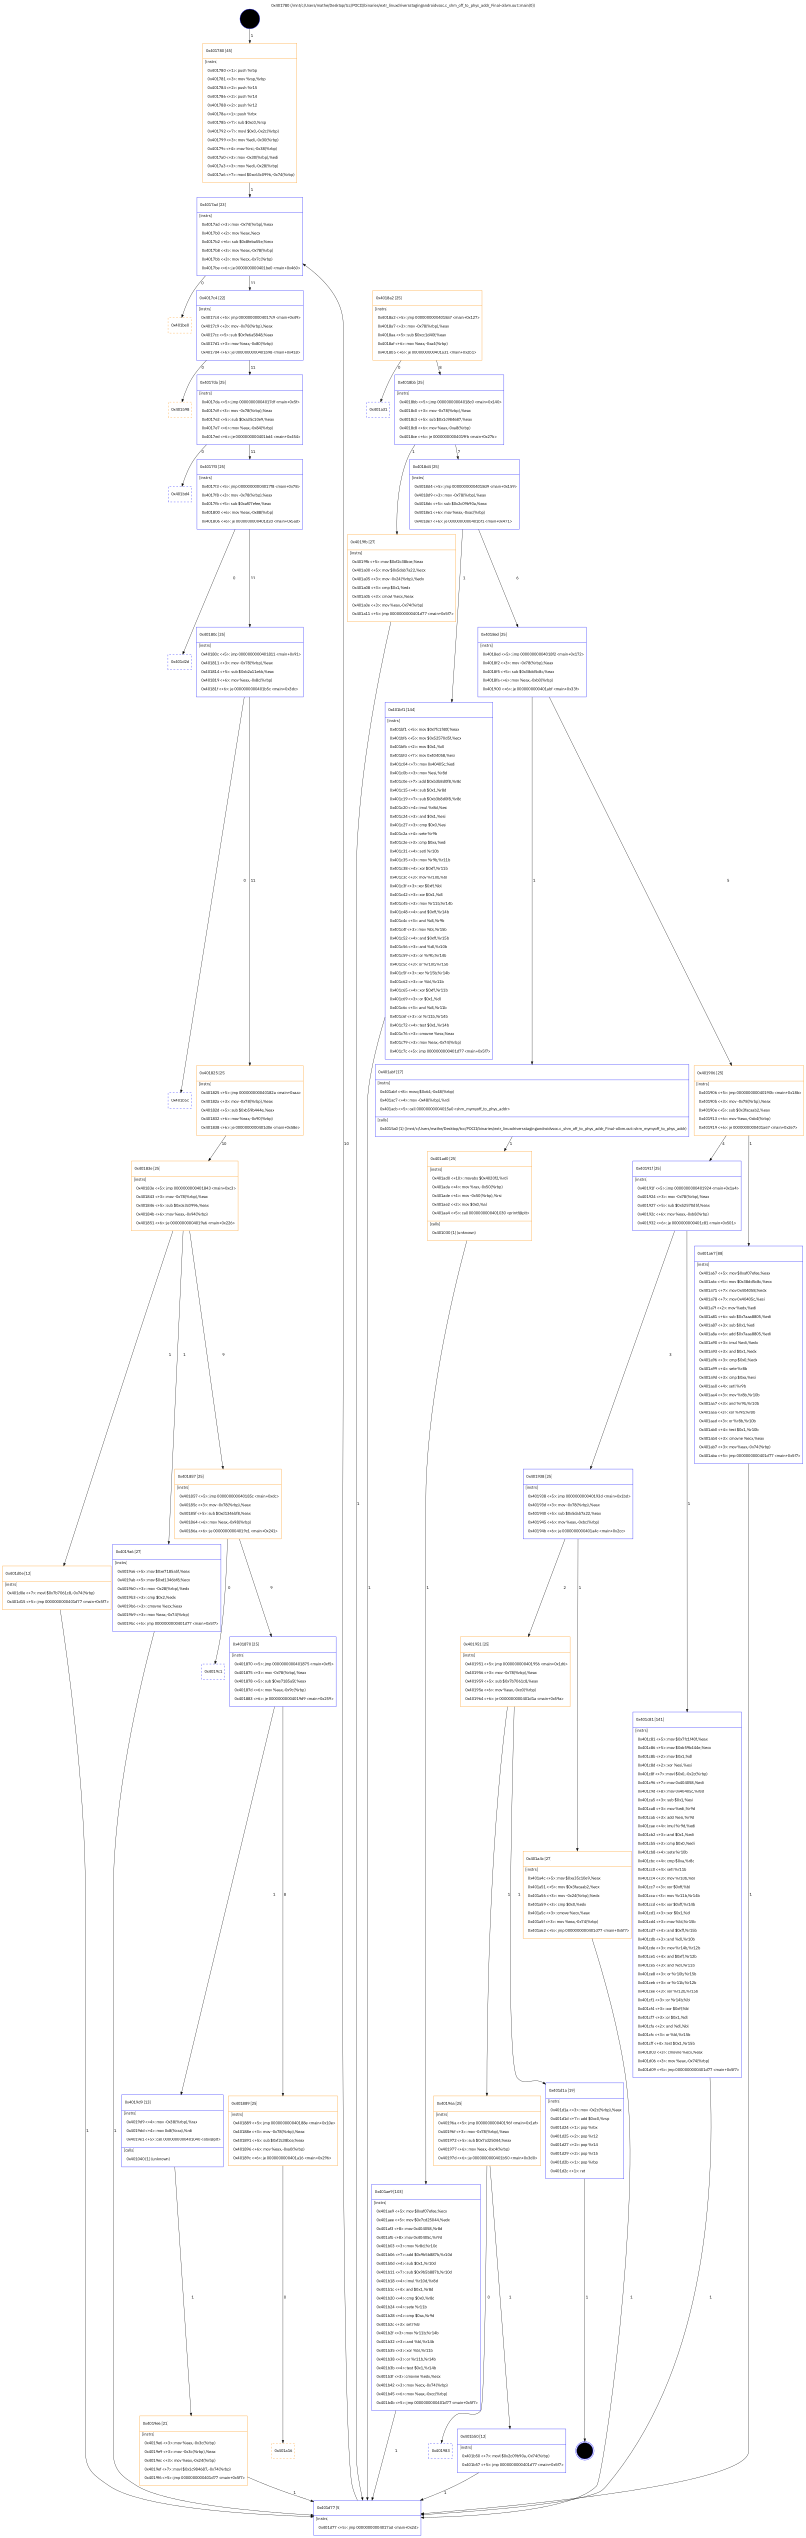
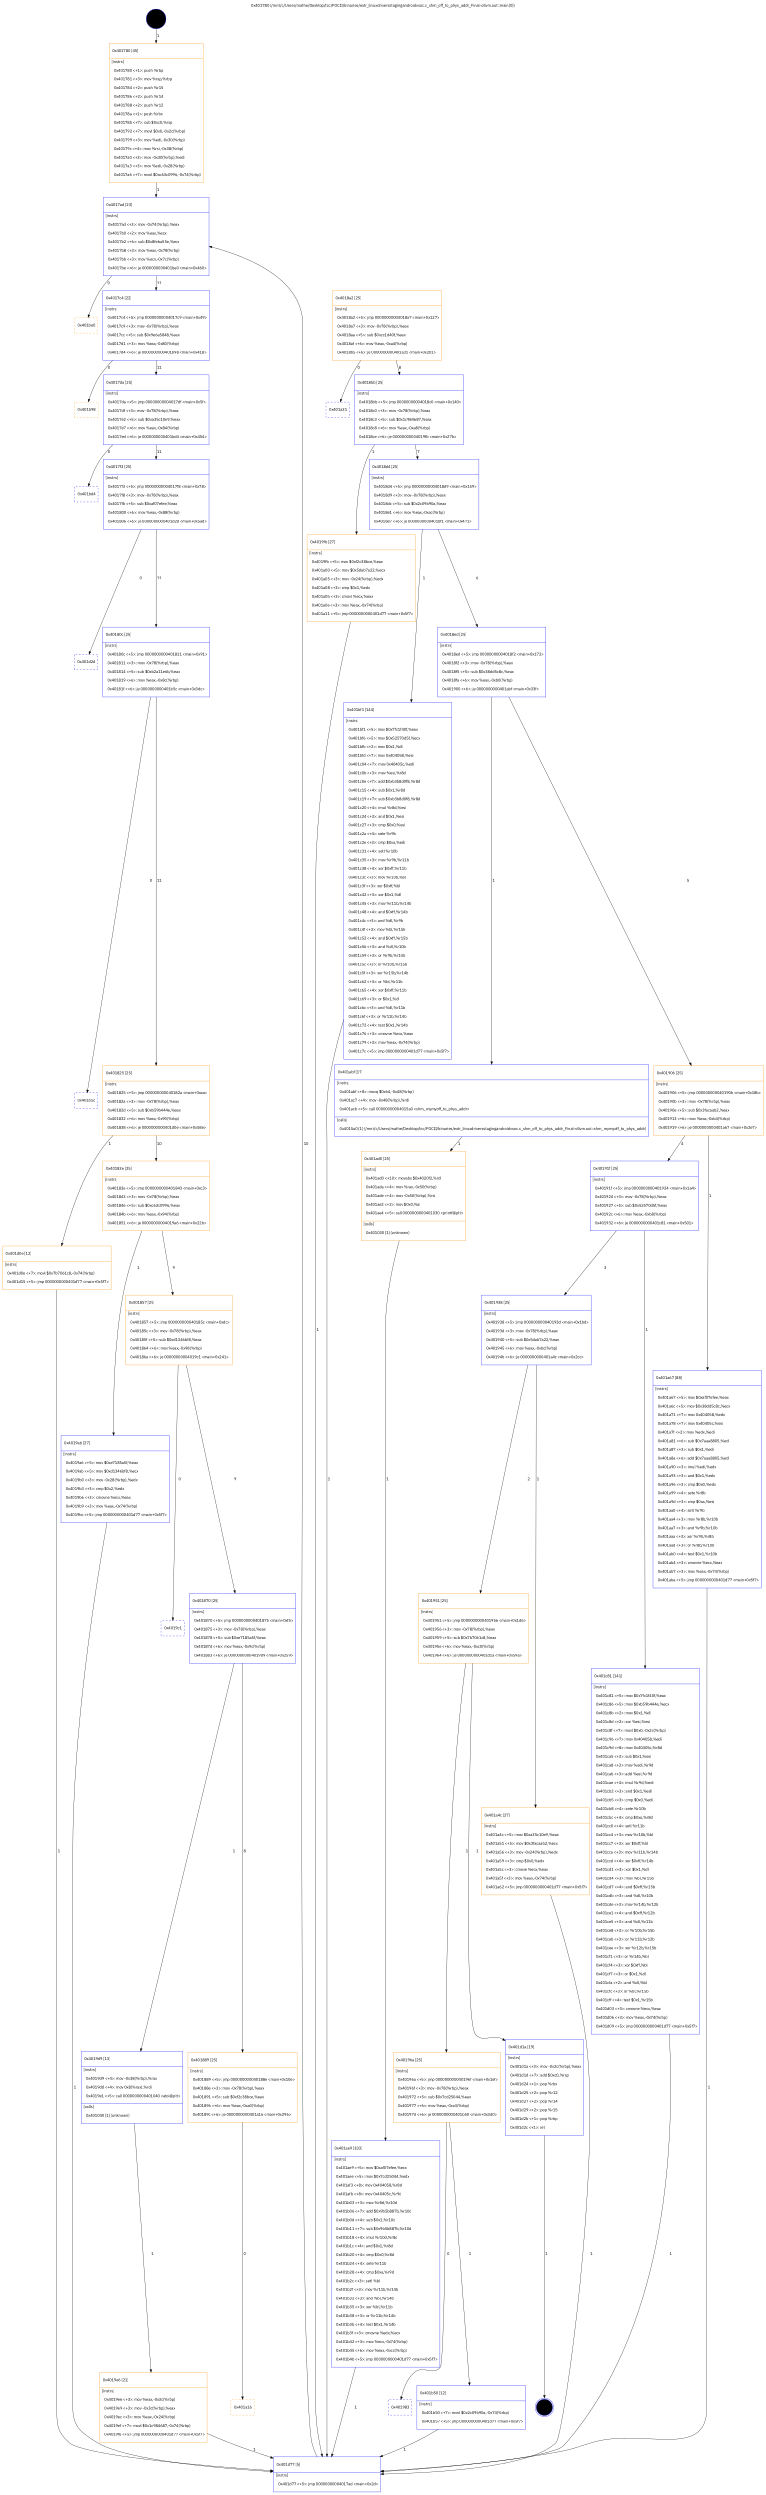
edge "0x40183e [25]" -> "0x401d0e [12]": now "0x401825 [25]" -> "0x401d0e [12]"
